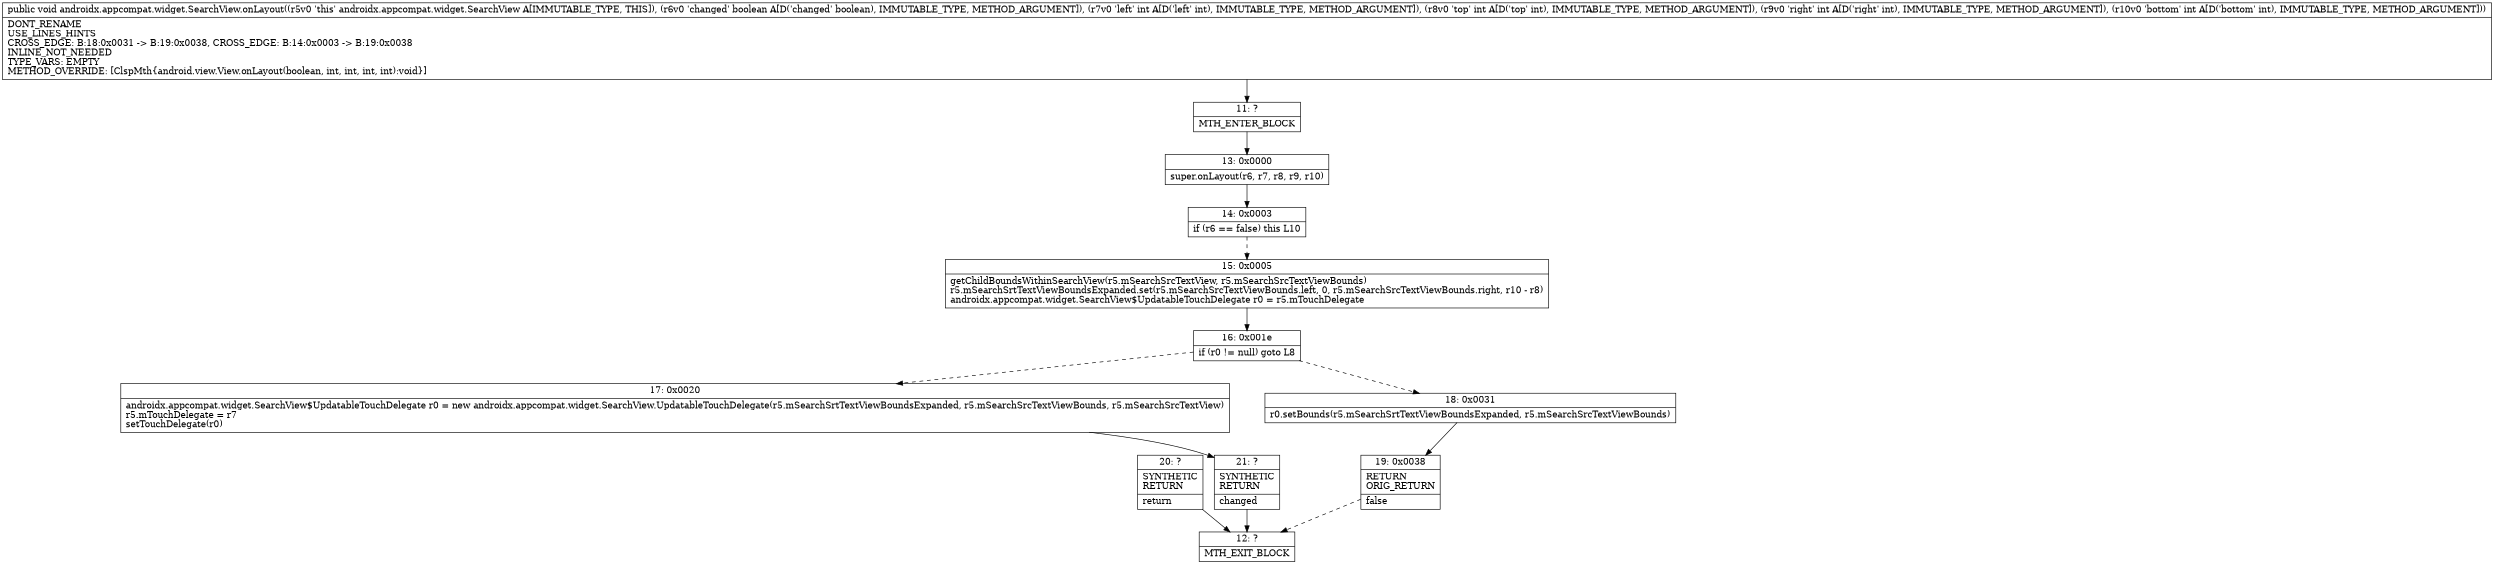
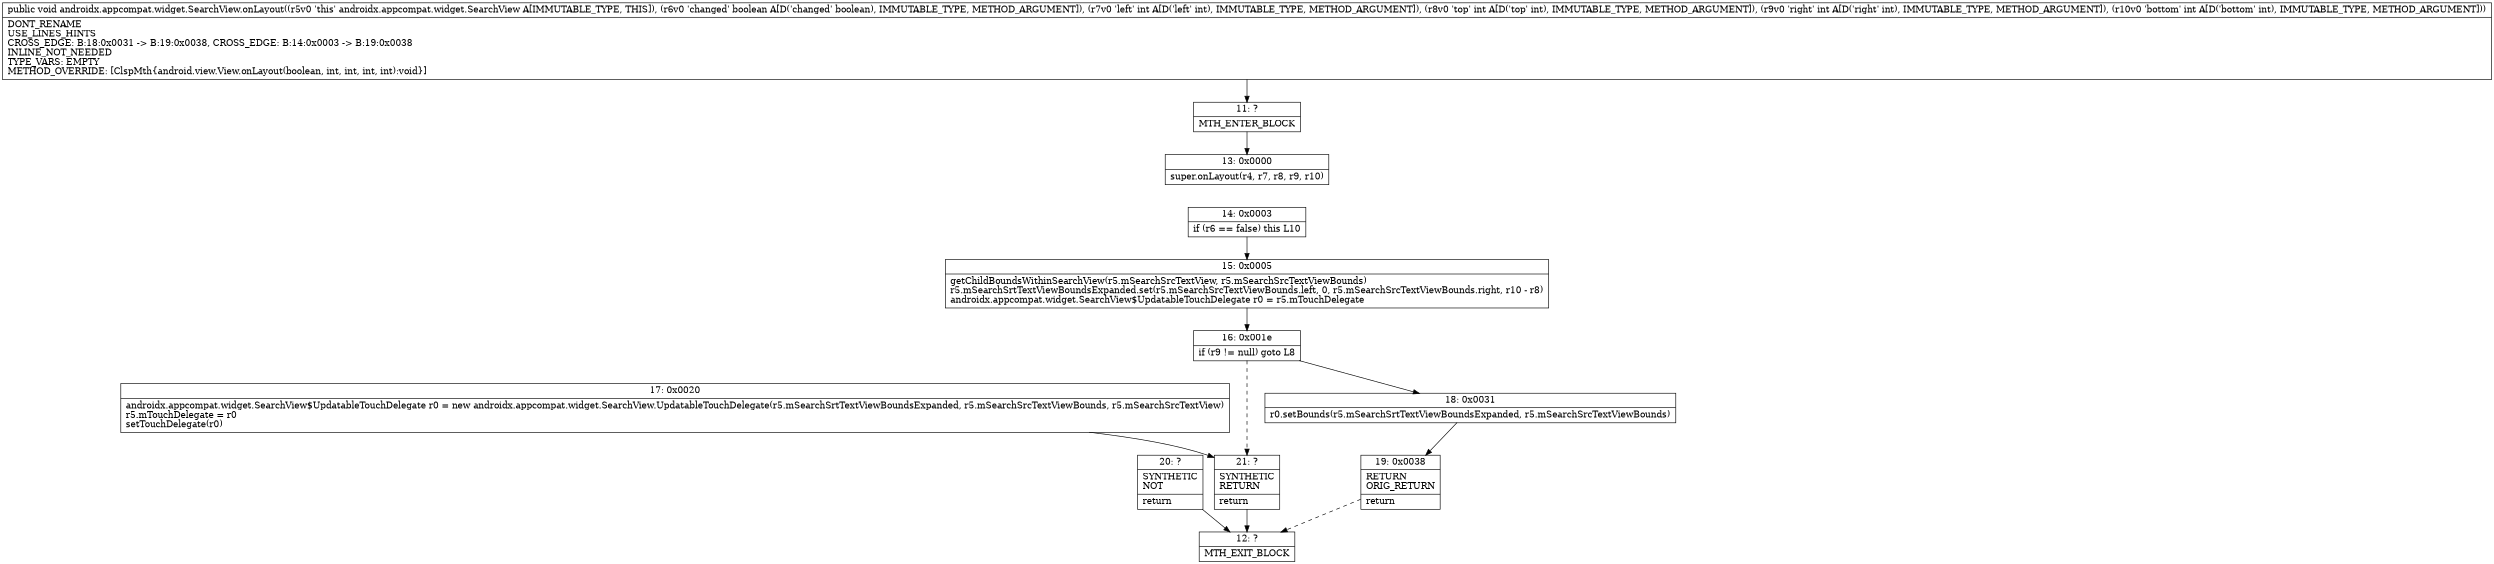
node "13: 0x0000": text "super.onLayout(r6, r7, r8, r9, r10)" -> "super.onLayout(r4, r7, r8, r9, r10)"
edge "13: 0x0000" -> "14: 0x0003": removed
edge "14: 0x0003" -> "15: 0x0005": style dashed -> solid
node "16: 0x001e": text "if (r0 != null) goto L8" -> "if (r9 != null) goto L8"
edge "16: 0x001e" -> "17: 0x0020": now "16: 0x001e" -> "21: ?"
edge "16: 0x001e" -> "18: 0x0031": style dashed -> solid
node "17: 0x0020": text "r5.mTouchDelegate = r7" -> "r5.mTouchDelegate = r0"
node "20: ?": text "RETURN" -> "NOT"
node "21: ?": text "changed" -> "return"
node "19: 0x0038": text "false" -> "return"
